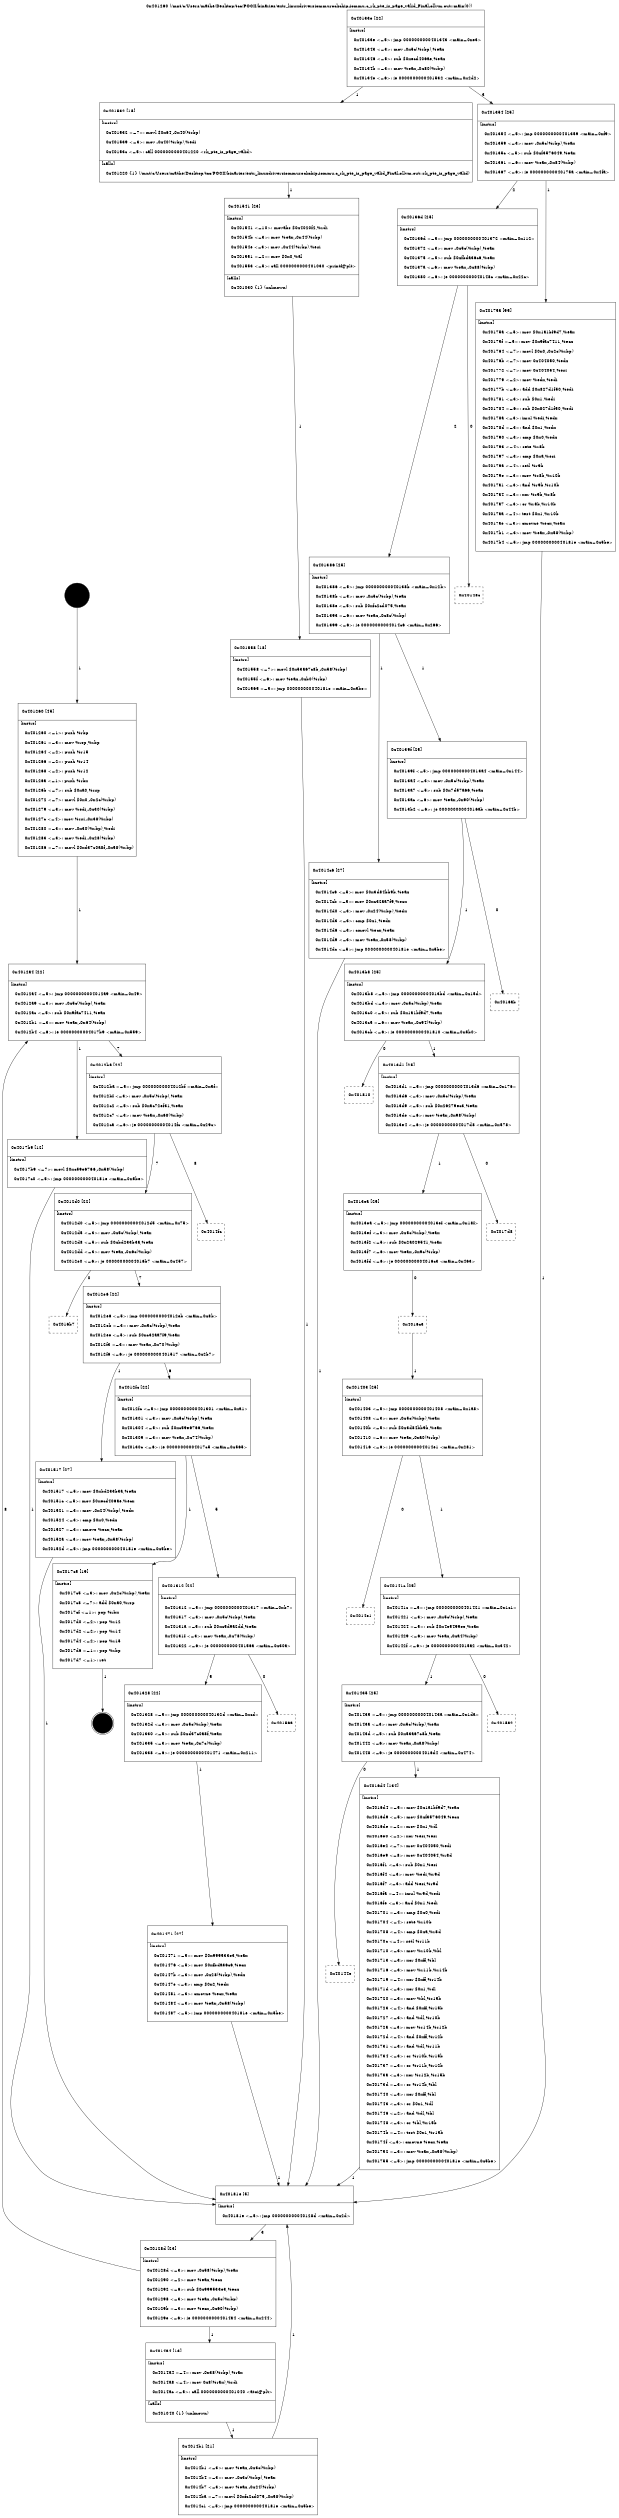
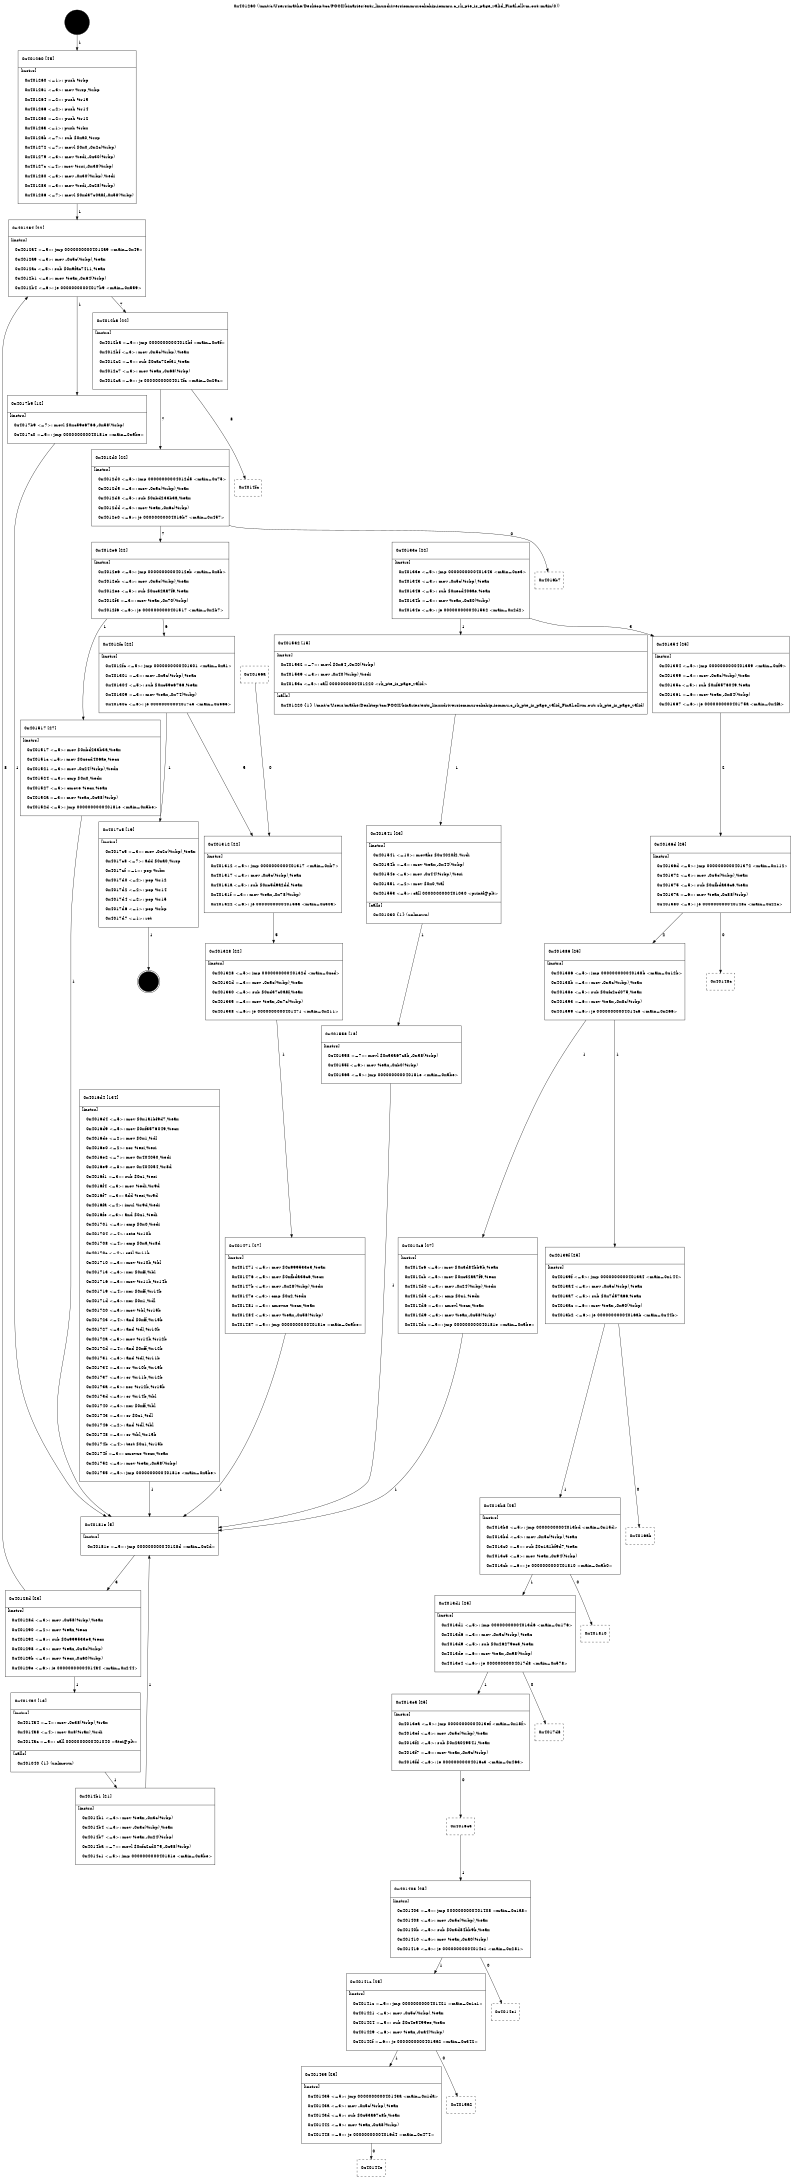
node "0x40175a [95]": removed
edge "0x401312 [22]" -> "0x40156a": reversed
edge "0x401435 [25]" -> "0x4016d4 [134]": removed, label "1"
